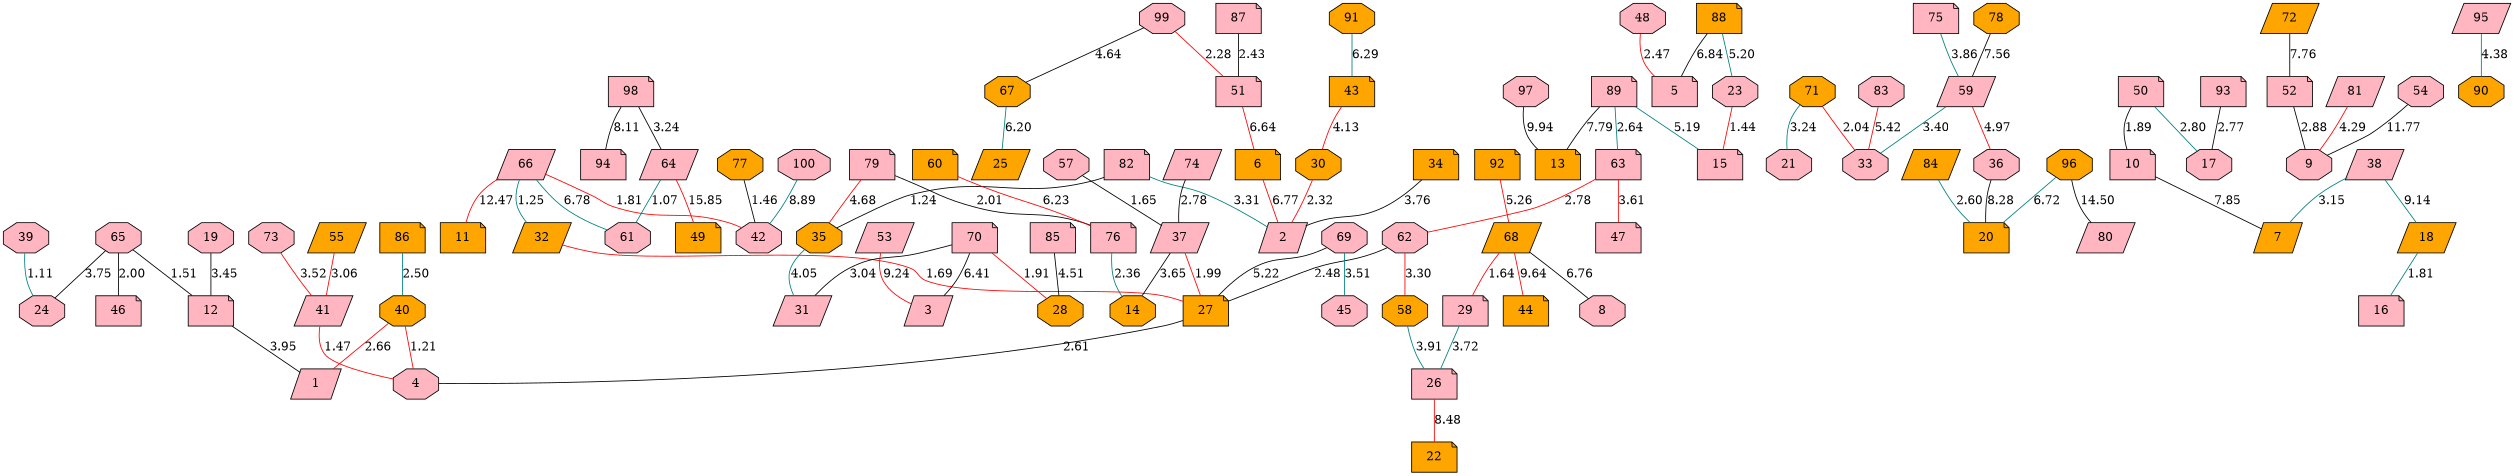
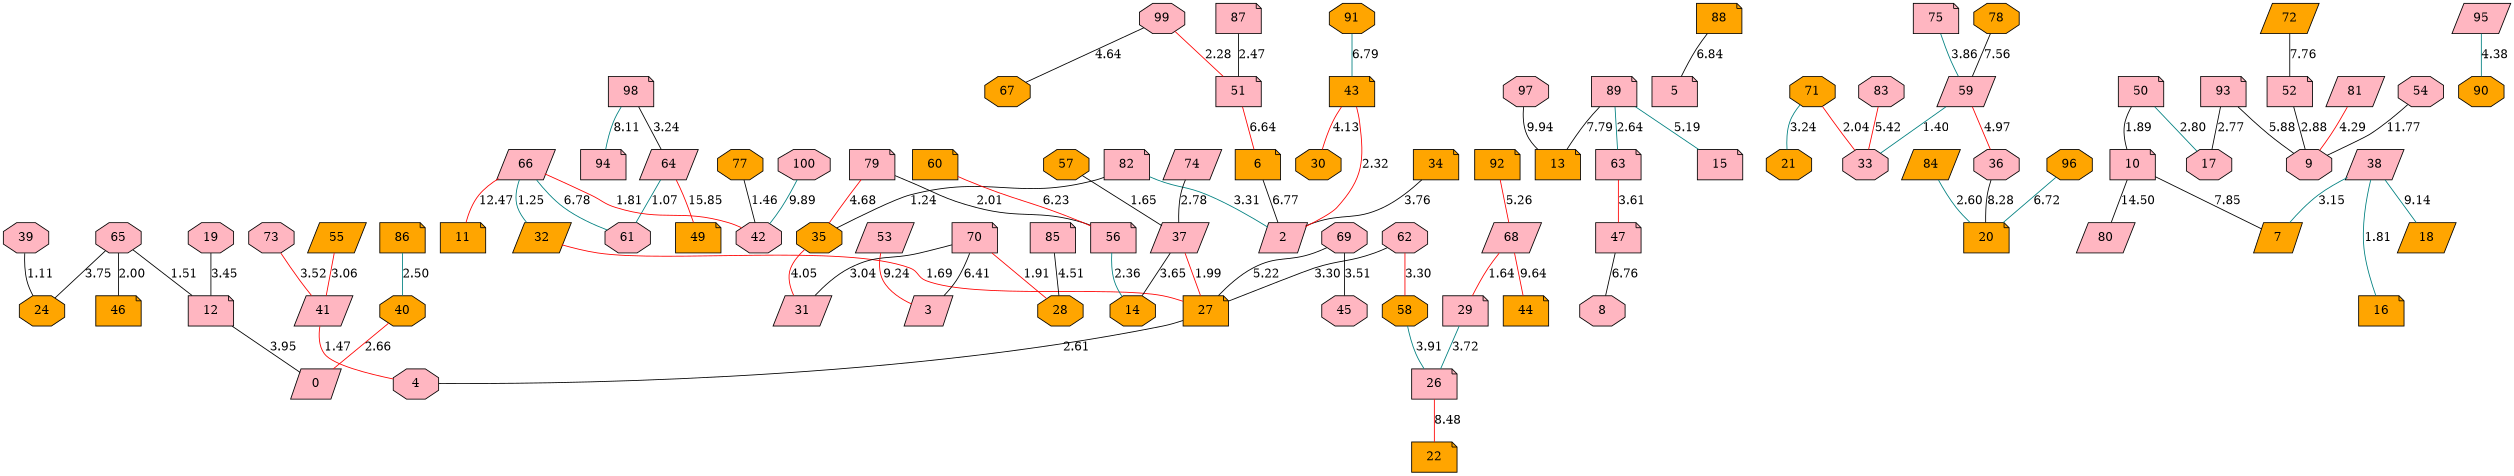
node "48": removed
edge "87" -- "51": label "2.43" -> "2.47"
edge "91" -- "43": label "6.29" -> "6.79"
node "23": removed
edge "98" -- "94": color black -> teal
edge "59" -- "33": label "3.40" -> "1.40"
edge "93" -- "9": added, label "5.88"
node "25": removed
node "57": fillcolor lightpink -> orange
node "21": fillcolor lightpink -> orange
edge "100" -- "42": label "8.89" -> "9.89"
edge "6" -- "2": color red -> black
edge "30" -- "2": now "43" -- "2"
edge "96" -- "80": now "10" -- "80"
edge "63" -- "62": removed, label "2.78"
node "76": label "76" -> "56"
node "68": fillcolor orange -> lightpink
edge "35" -- "31": color teal -> red
edge "62" -- "27": label "2.48" -> "3.30"
edge "69" -- "45": color teal -> black
edge "18" -- "16": now "38" -- "16"
edge "39" -- "24": color teal -> black
edge "68" -- "8": now "47" -- "8"
node "24": fillcolor lightpink -> orange
node "46": fillcolor lightpink -> orange
node "16": fillcolor lightpink -> orange
edge "40" -- "4": removed, label "1.21"
node "1": label "1" -> "0"
